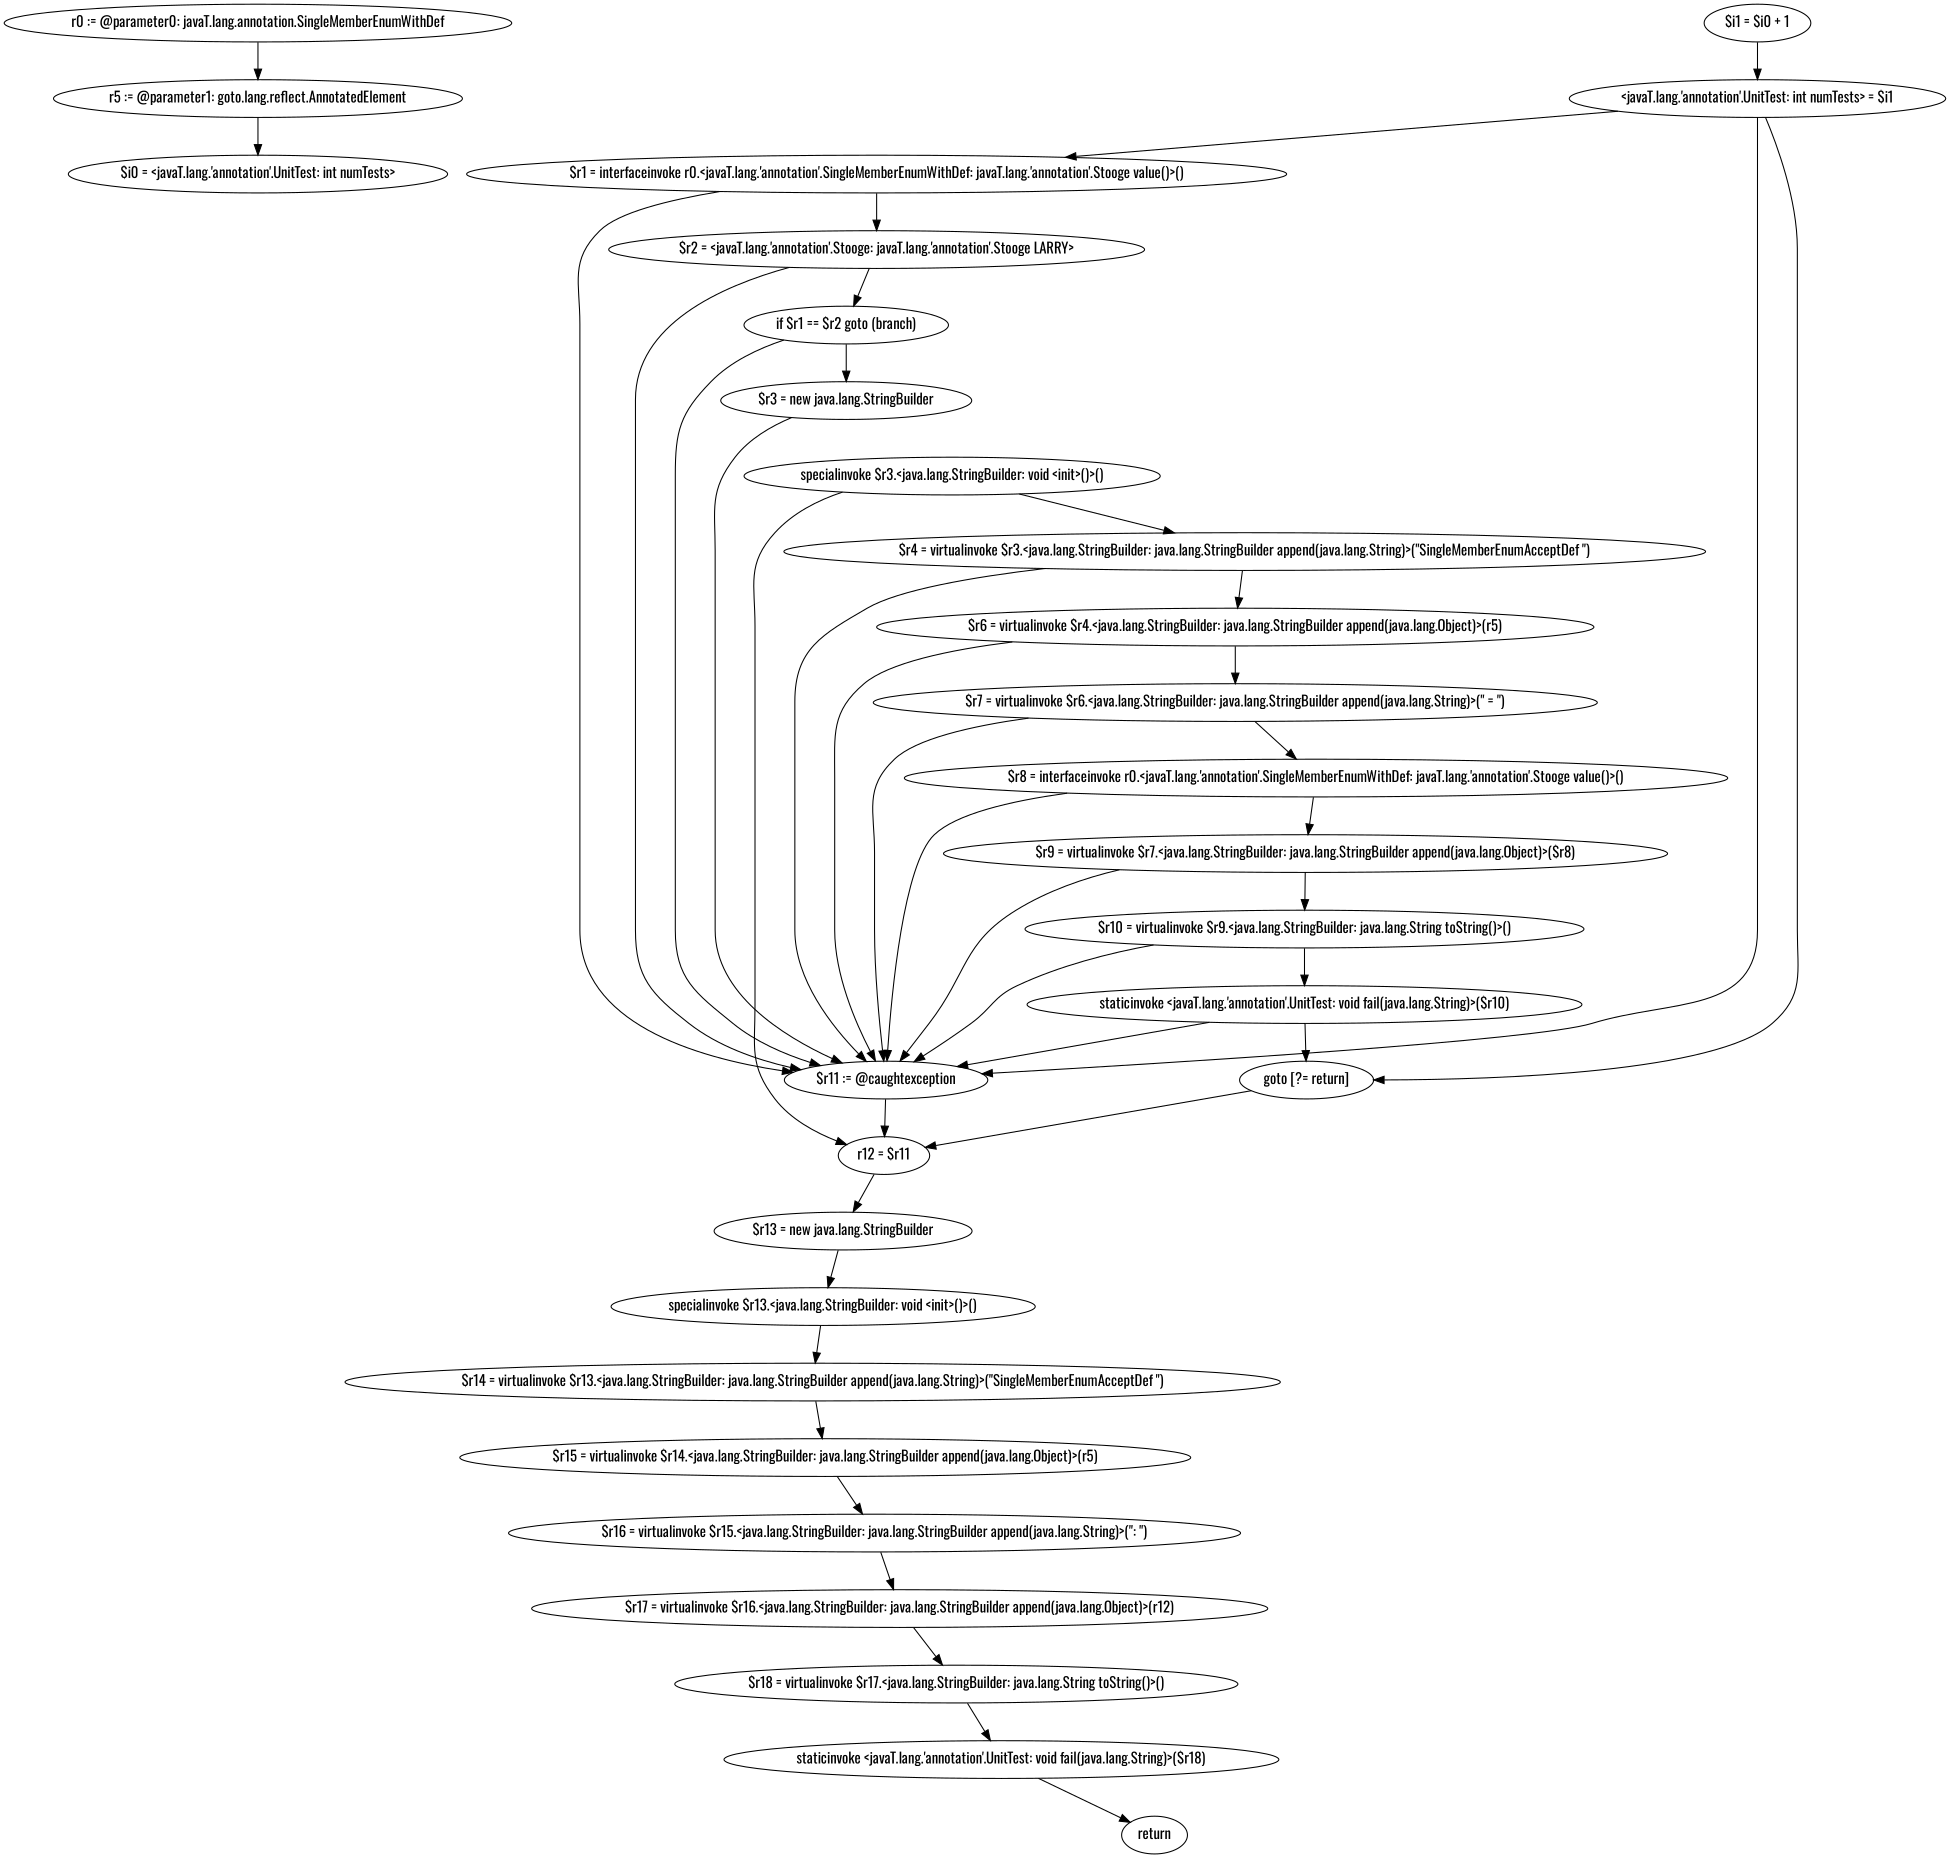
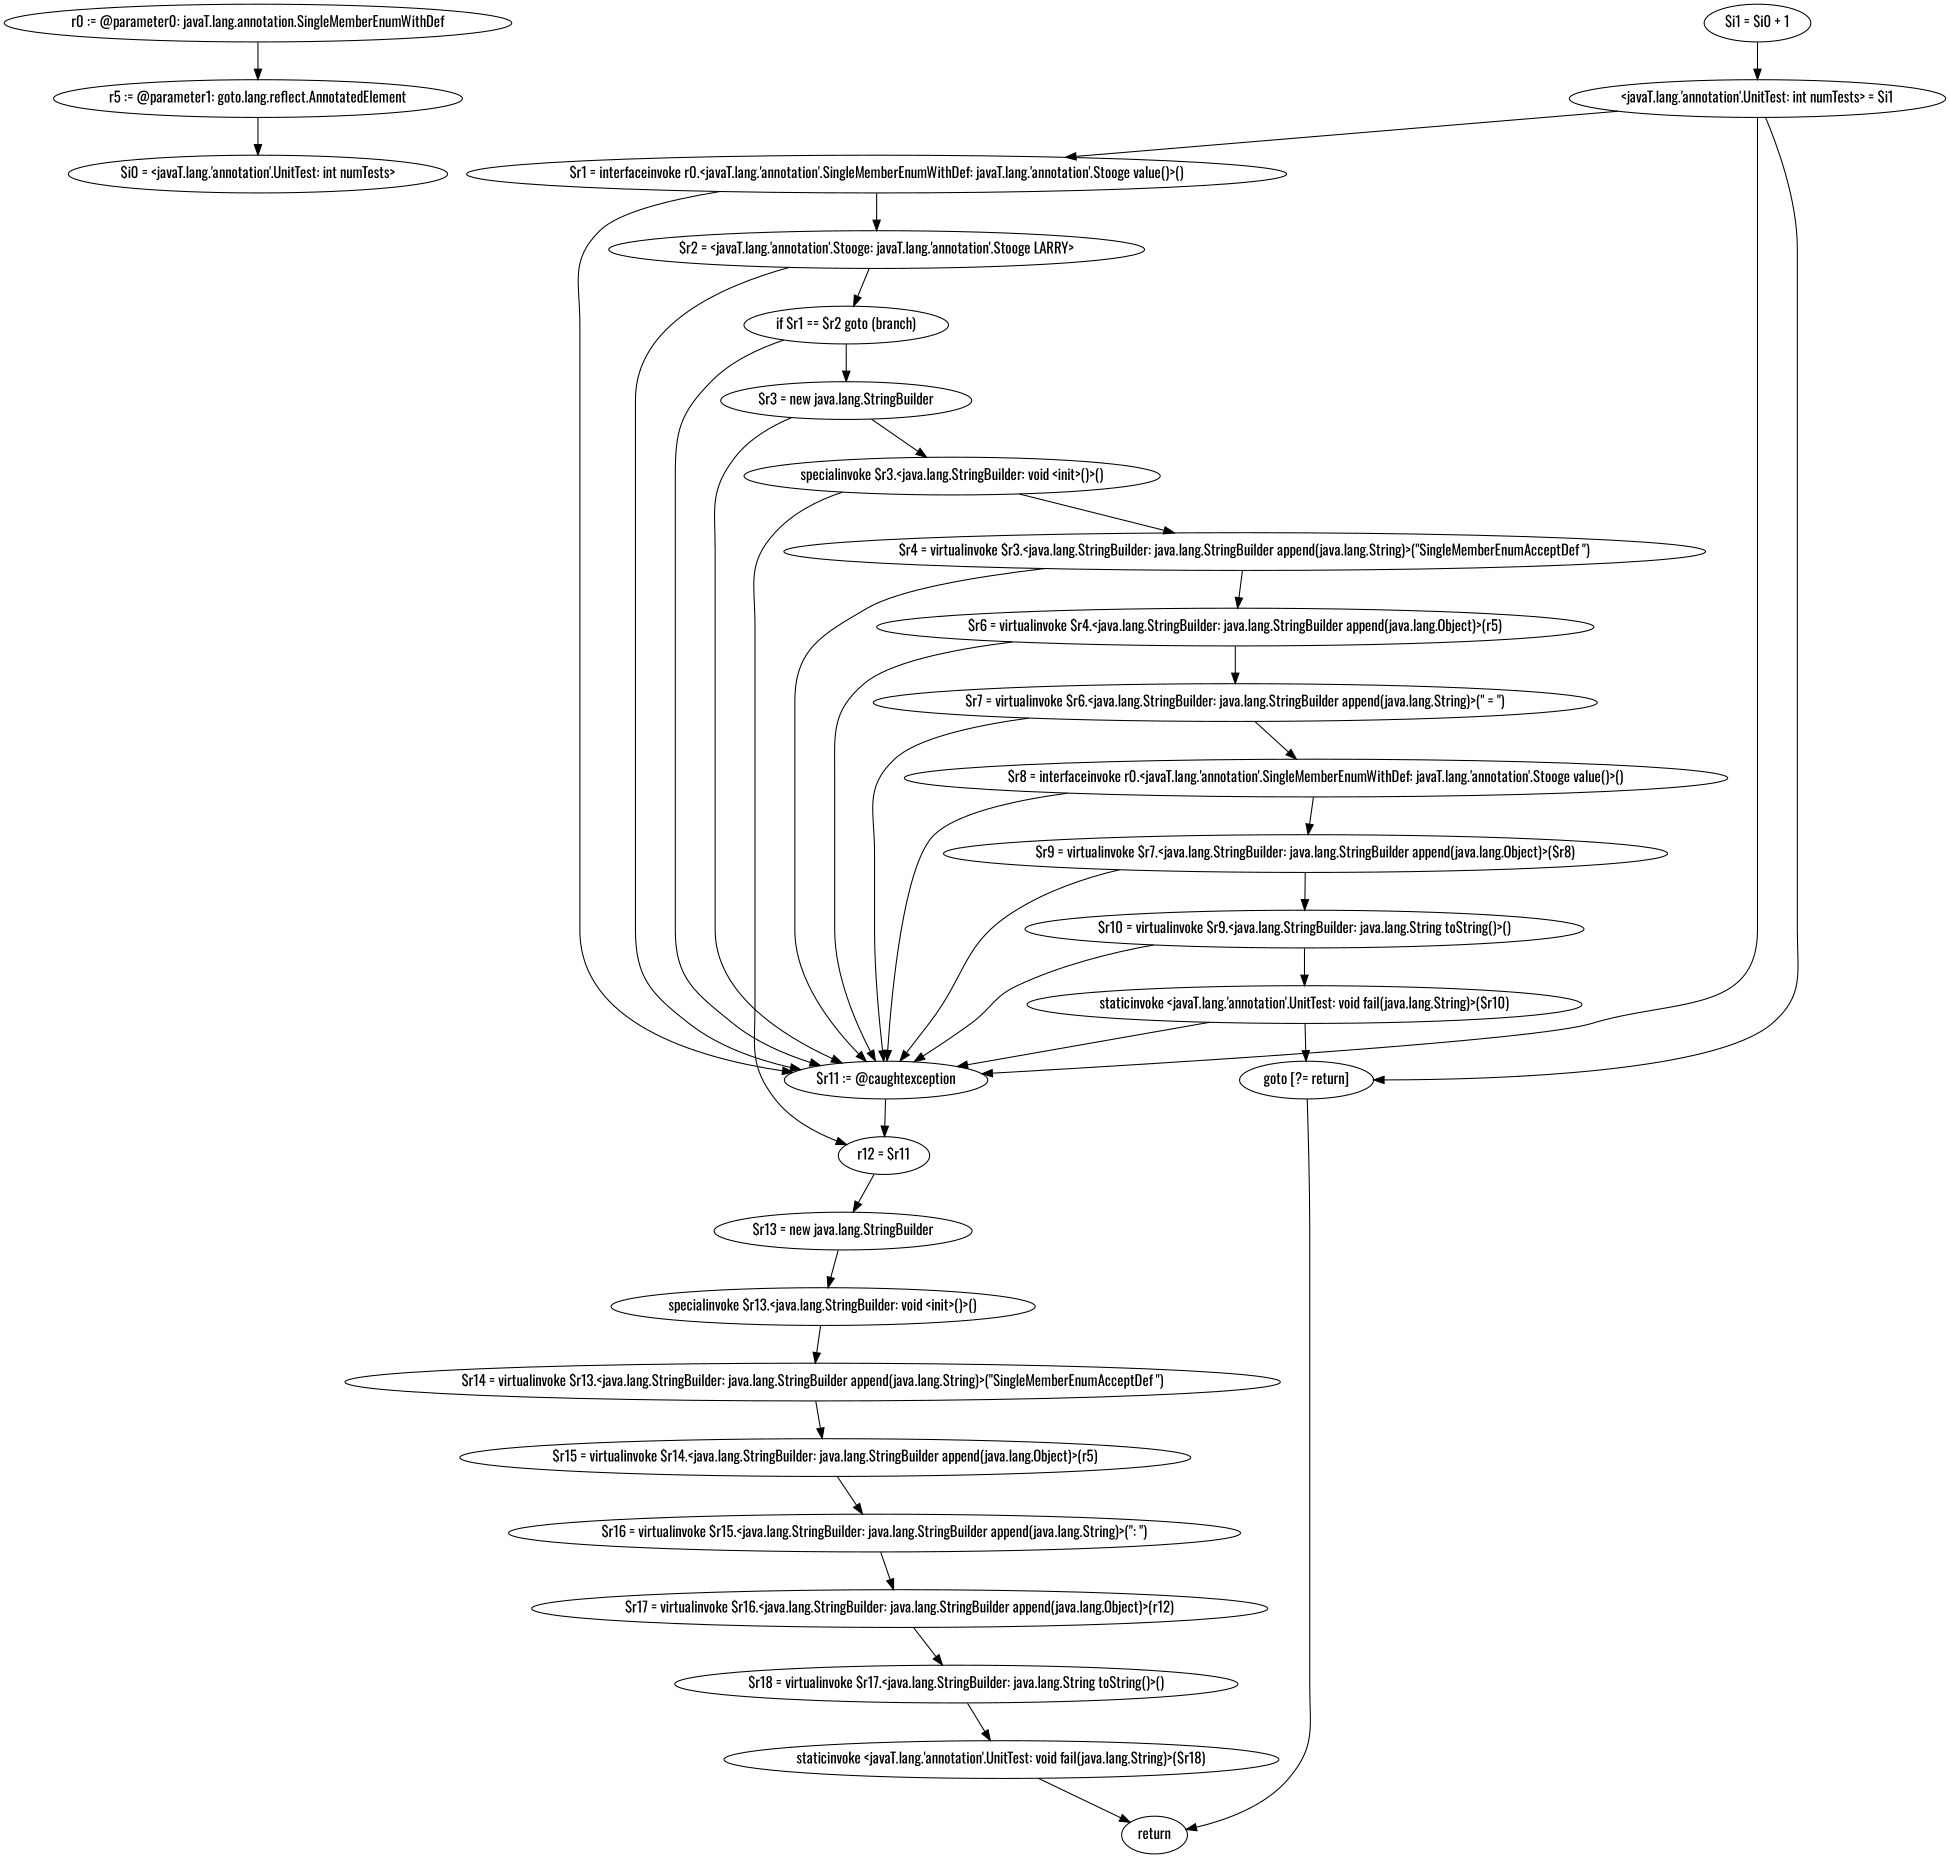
edge "$r3 = new java.lang.StringBuilder" -> "specialinvoke $r3.<java.lang.StringBuilder: void <init>()>()": added
edge "goto [?= return]" -> "r12 = $r11": now "goto [?= return]" -> "return"
